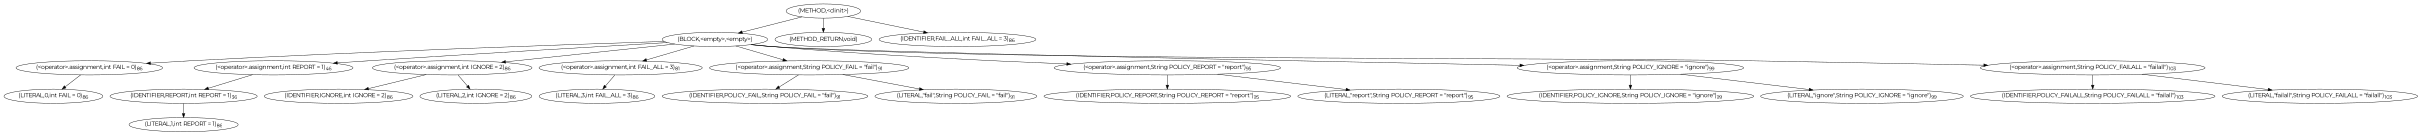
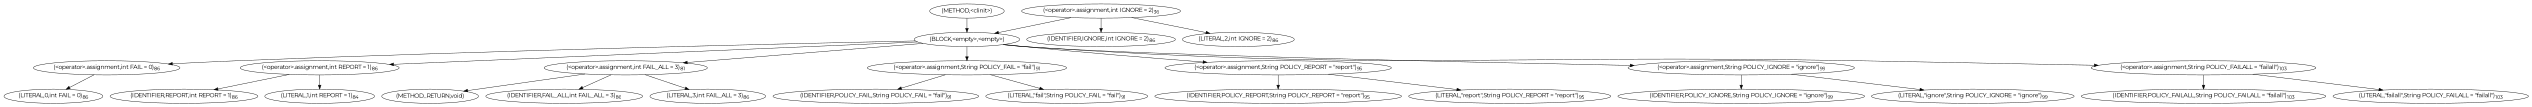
edge "(METHOD,<clinit>)" -> "(METHOD_RETURN,void)": now "(<operator>.assignment,int FAIL_ALL = 3)" -> "(METHOD_RETURN,void)"
edge "(METHOD,<clinit>)" -> "(IDENTIFIER,FAIL_ALL,int FAIL_ALL = 3)": now "(<operator>.assignment,int FAIL_ALL = 3)" -> "(IDENTIFIER,FAIL_ALL,int FAIL_ALL = 3)"
edge "(BLOCK,<empty>,<empty>)" -> "(<operator>.assignment,int IGNORE = 2)": reversed
node "(<operator>.assignment,int REPORT = 1)": text "46" -> "86"
node "(<operator>.assignment,int IGNORE = 2)": text "86" -> "36"
node "(IDENTIFIER,REPORT,int REPORT = 1)": text "36" -> "86"
edge "(IDENTIFIER,REPORT,int REPORT = 1)" -> "(LITERAL,1,int REPORT = 1)": now "(<operator>.assignment,int REPORT = 1)" -> "(LITERAL,1,int REPORT = 1)"
node "(LITERAL,1,int REPORT = 1)": text "86" -> "84"
